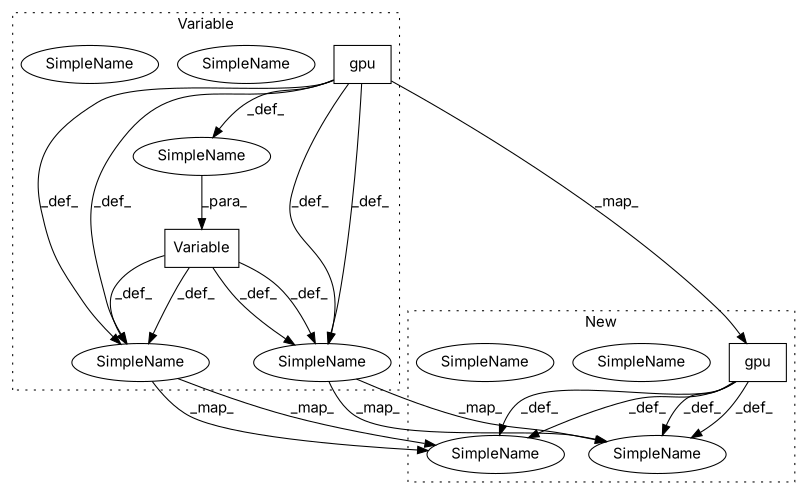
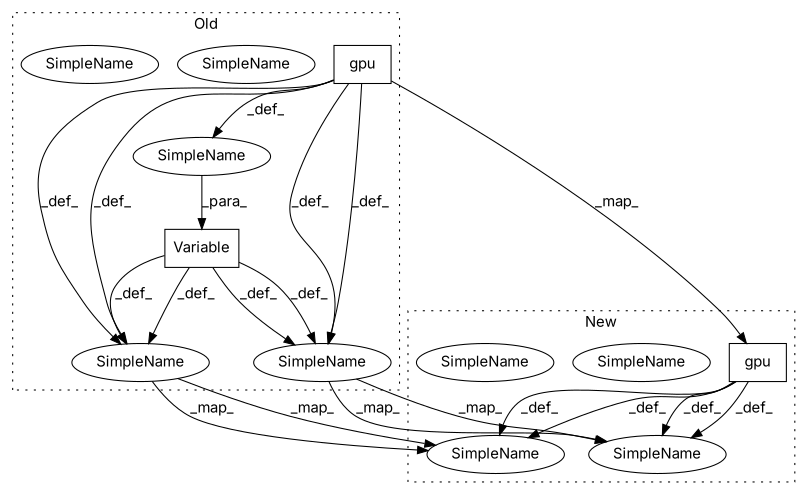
cluster "Variable": label "Variable" -> "Old"
